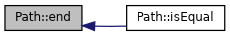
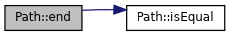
edge "Path::isEqual" -> "Path::end": reversed
